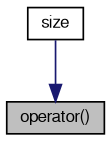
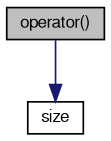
edge "size" -> "operator()": reversed
